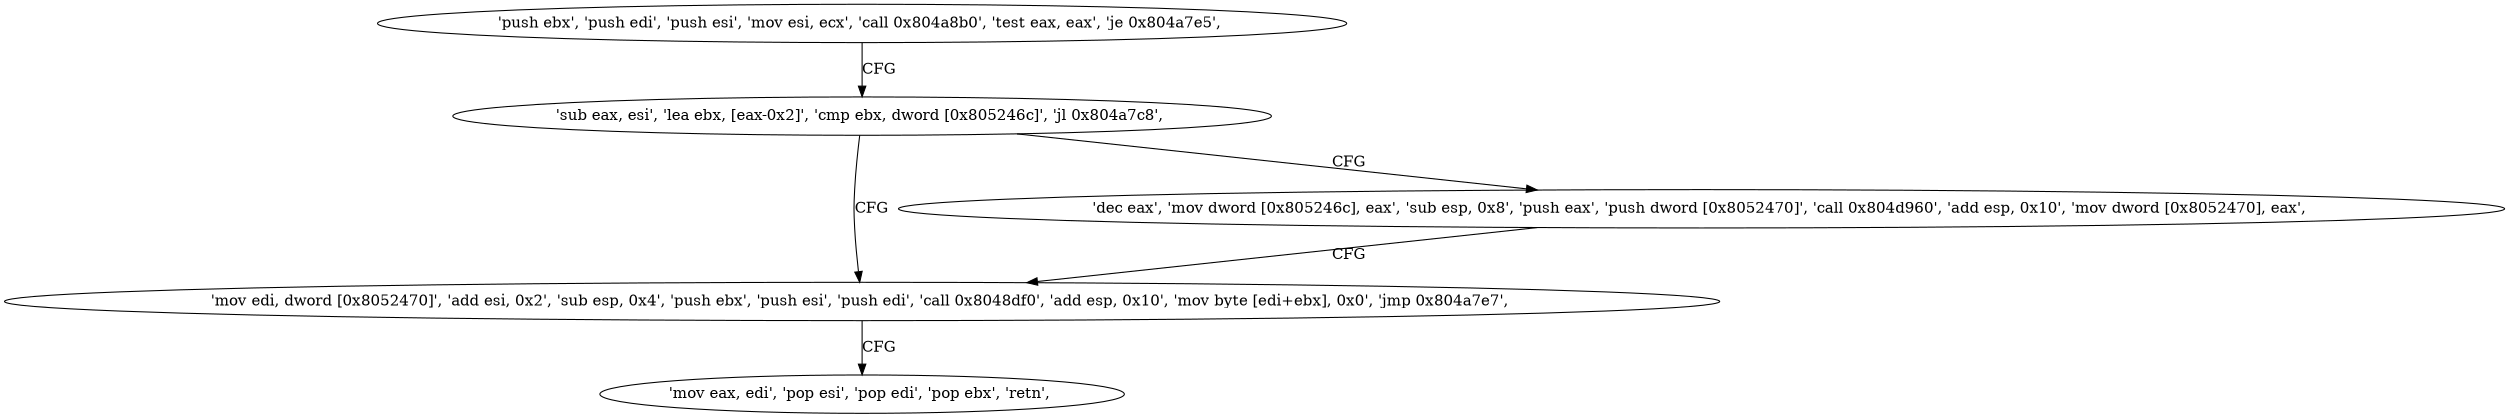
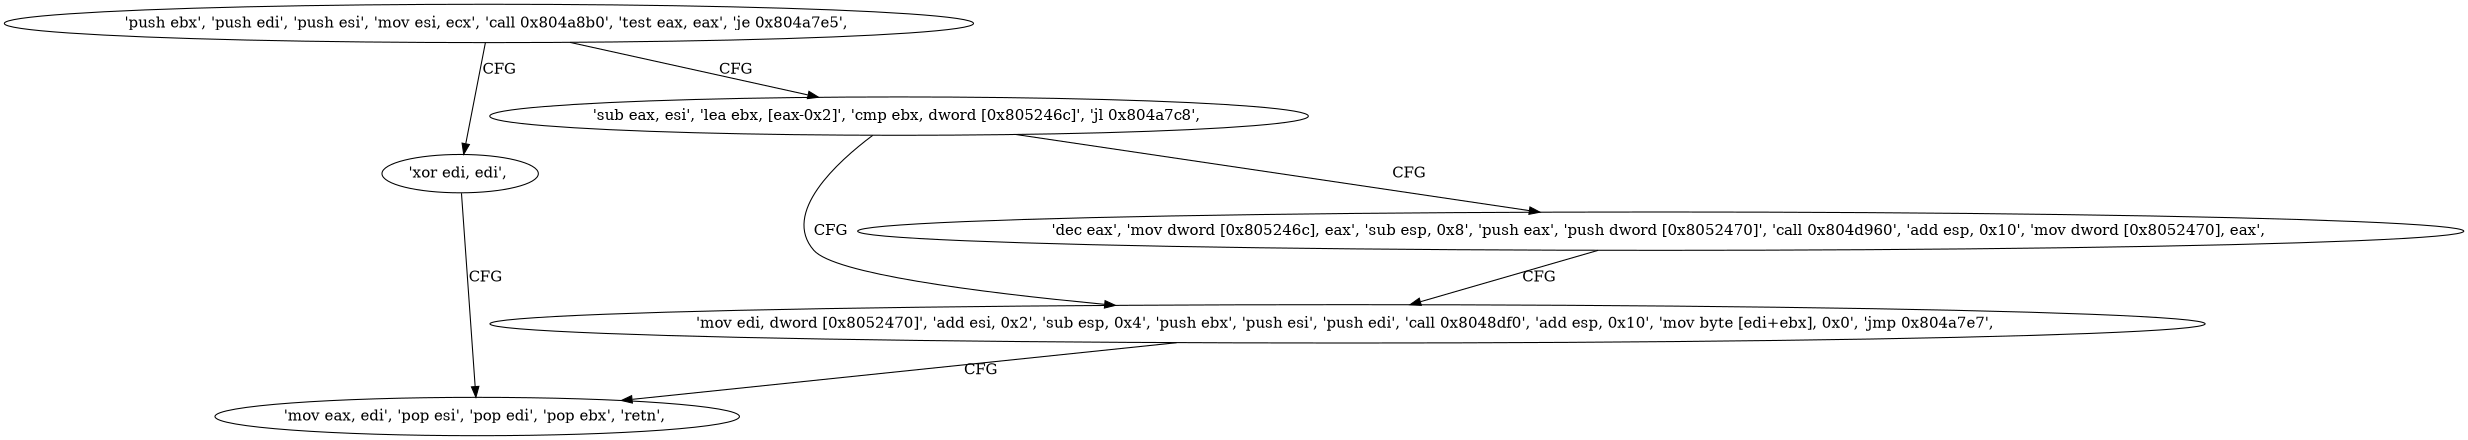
node "'xor edi, edi',": added
